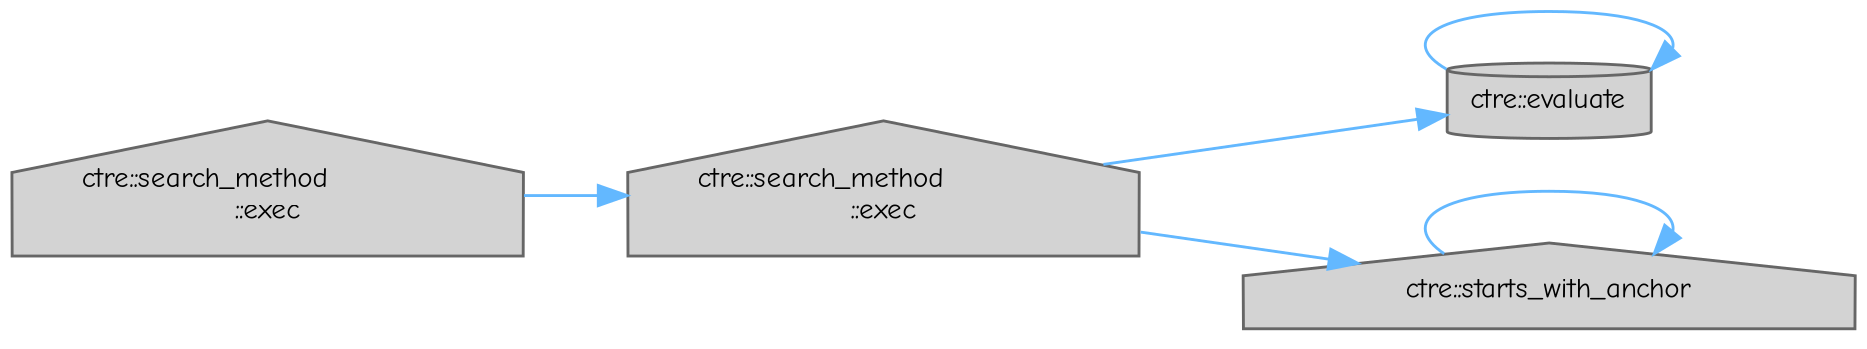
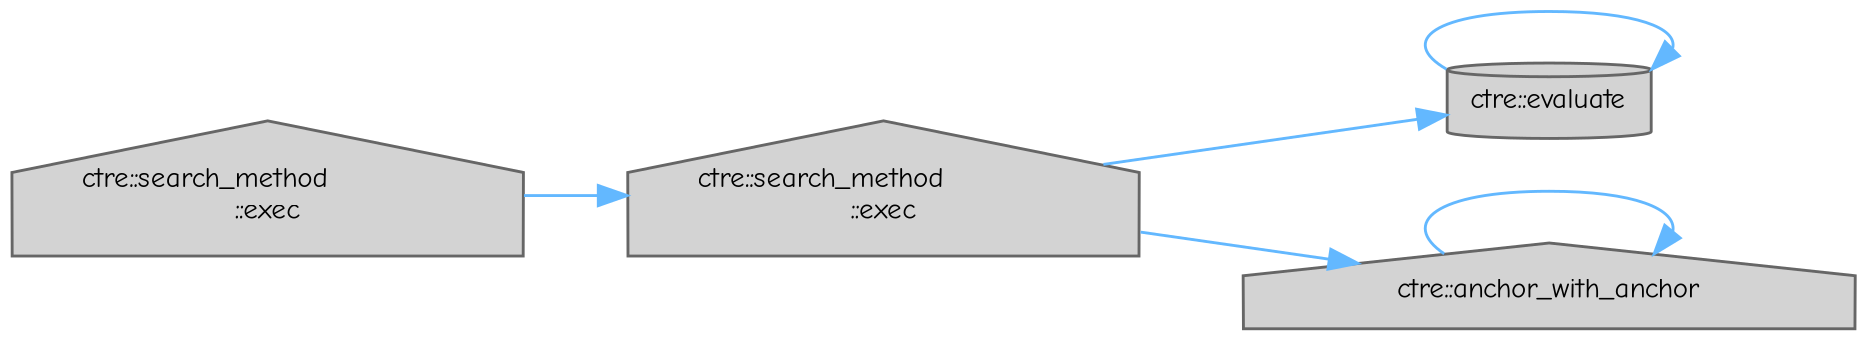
node "ctre::starts_with_anchor": label "ctre::starts_with_anchor" -> "ctre::anchor_with_anchor"
